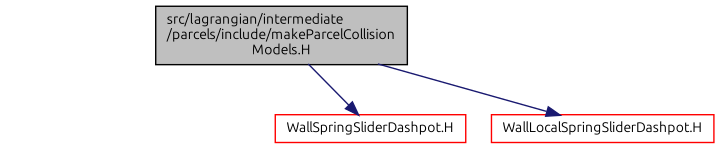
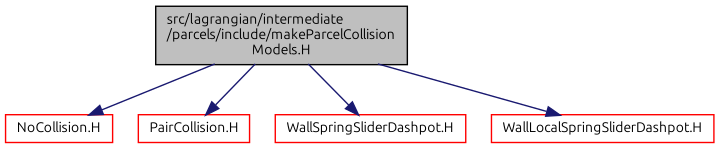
node "NoCollision.H": added
node "PairCollision.H": added
